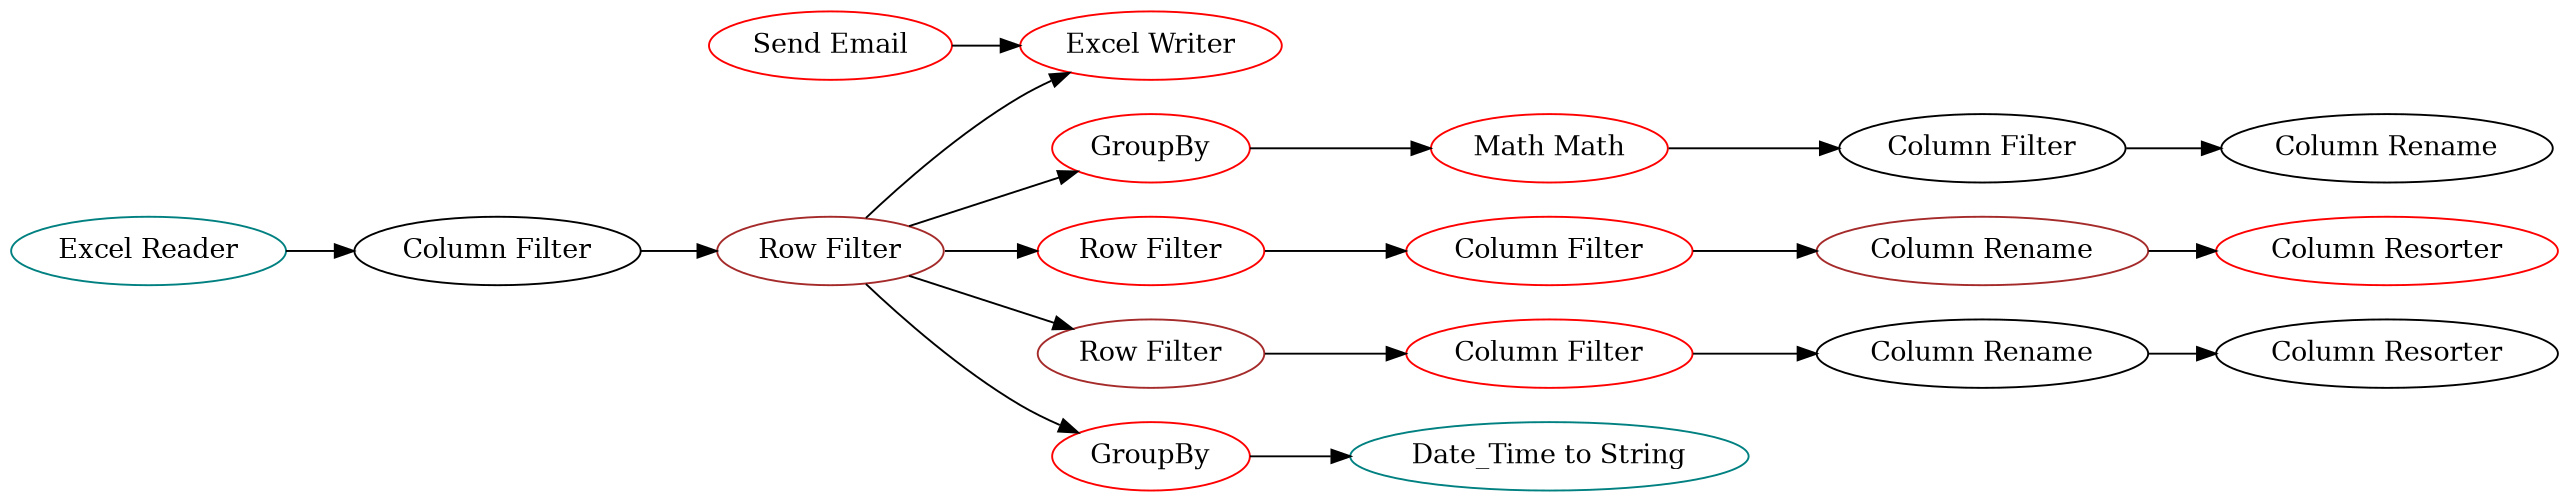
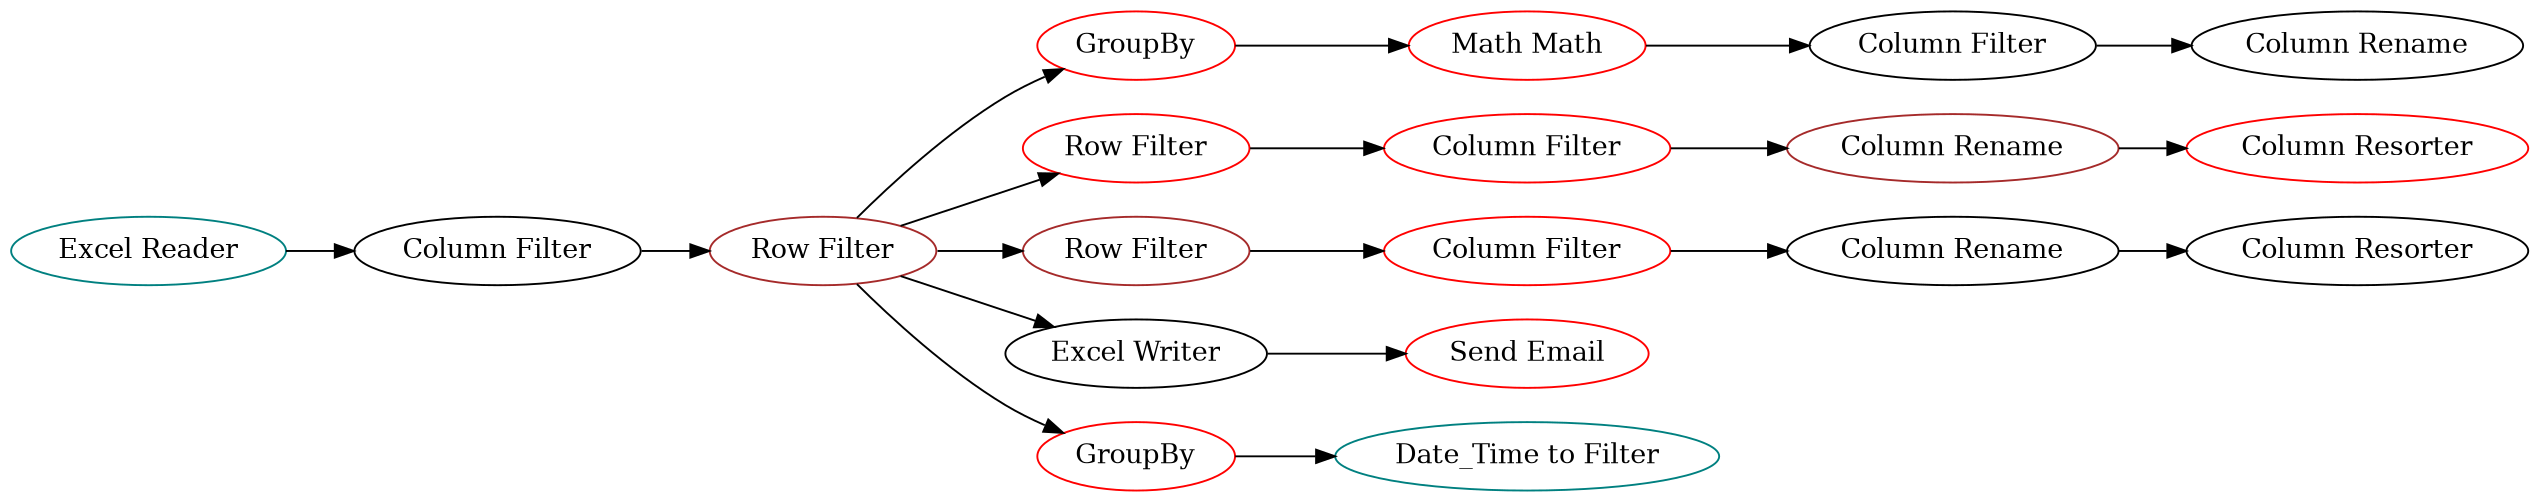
edge "Send Email" -> "Excel Writer": reversed
node "Excel Writer": color red -> black
node "Date_Time to String": label "Date_Time to String" -> "Date_Time to Filter"
